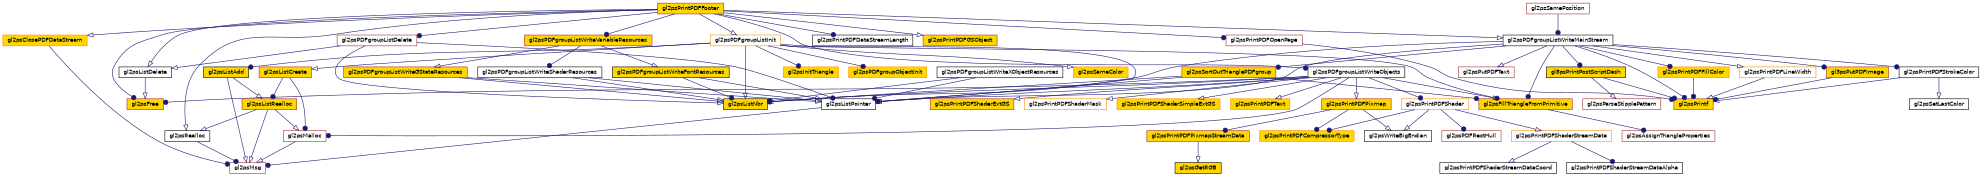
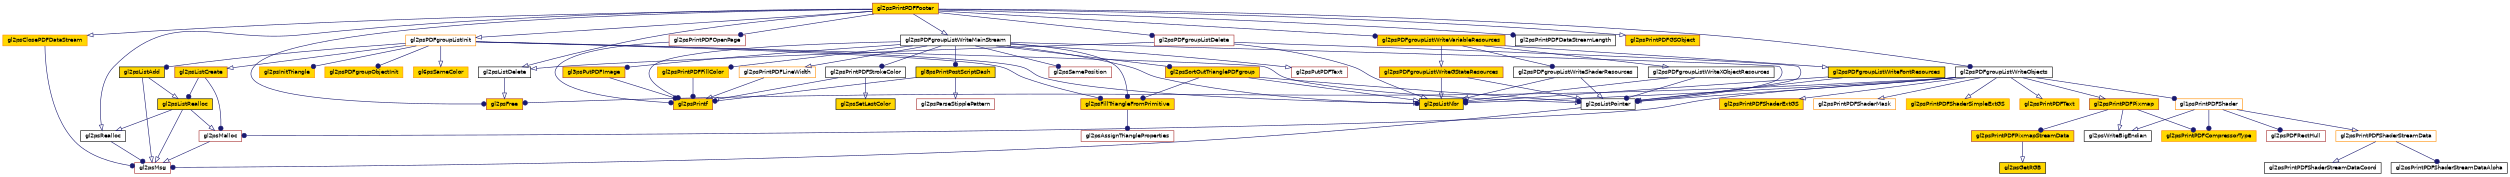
edge "gl2psSamePosition" -> "gl2psPDFgroupListWriteMainStream": reversed
edge "gl2psPDFgroupListWriteVariableResources" -> "gl2psPDFgroupListWriteXObjectResources": added
node "gl2psSameColor": label "gl2psSameColor" -> "gl6psSameColor"
edge "gl2psPDFgroupListWriteObjects" -> "gl2psFillTriangleFromPrimitive": removed
node "gl2psListRealloc": color brown -> black
node "gl2psPrintPDFShader": label "gl2psPrintPDFShader" -> "gl1psPrintPDFShader"
node "gl2psSetLastColor": fillcolor white -> gold
